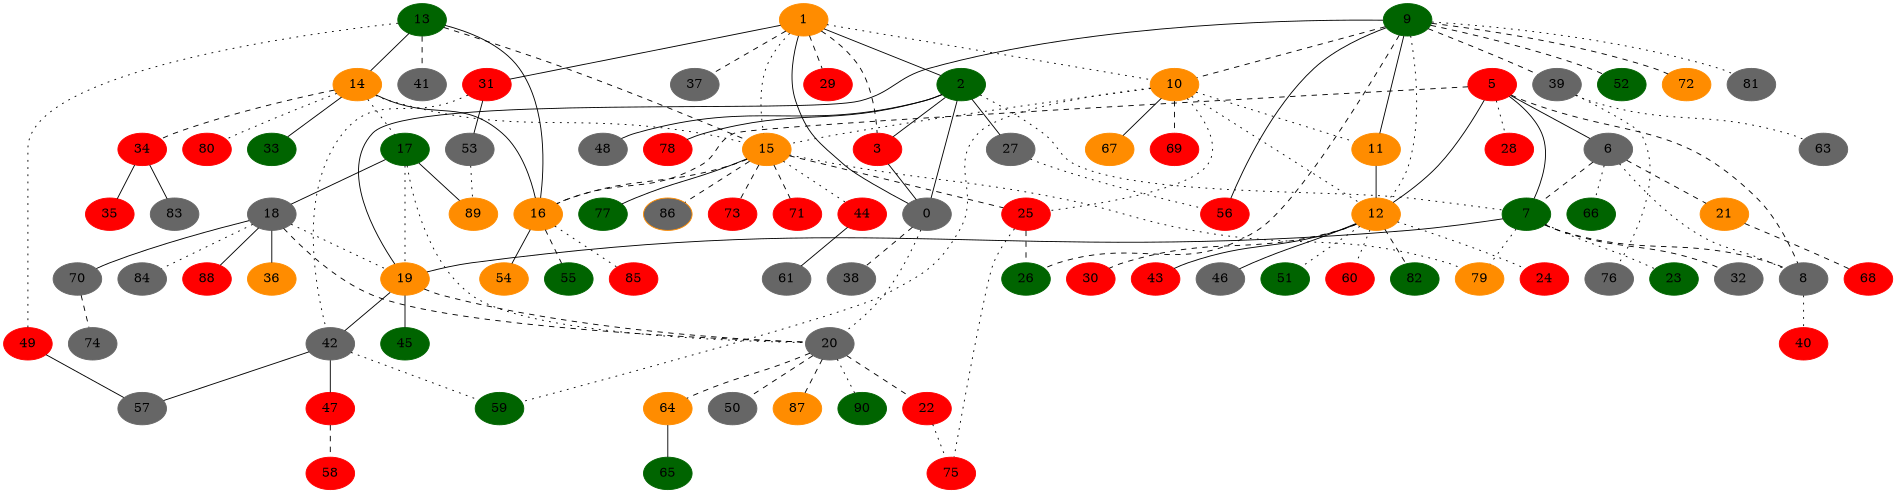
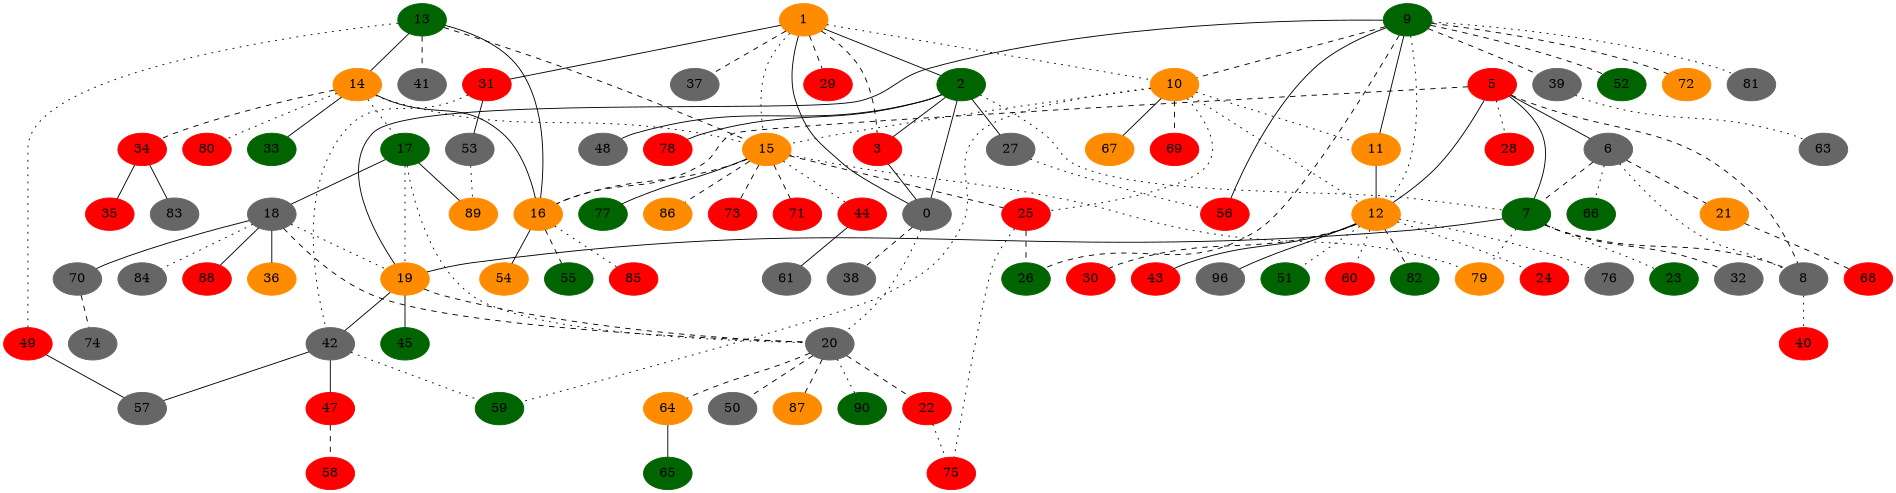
edge "39" -- "76": now "12" -- "76"
node "86": fillcolor gray40 -> darkorange
node "46": label "46" -> "96"
